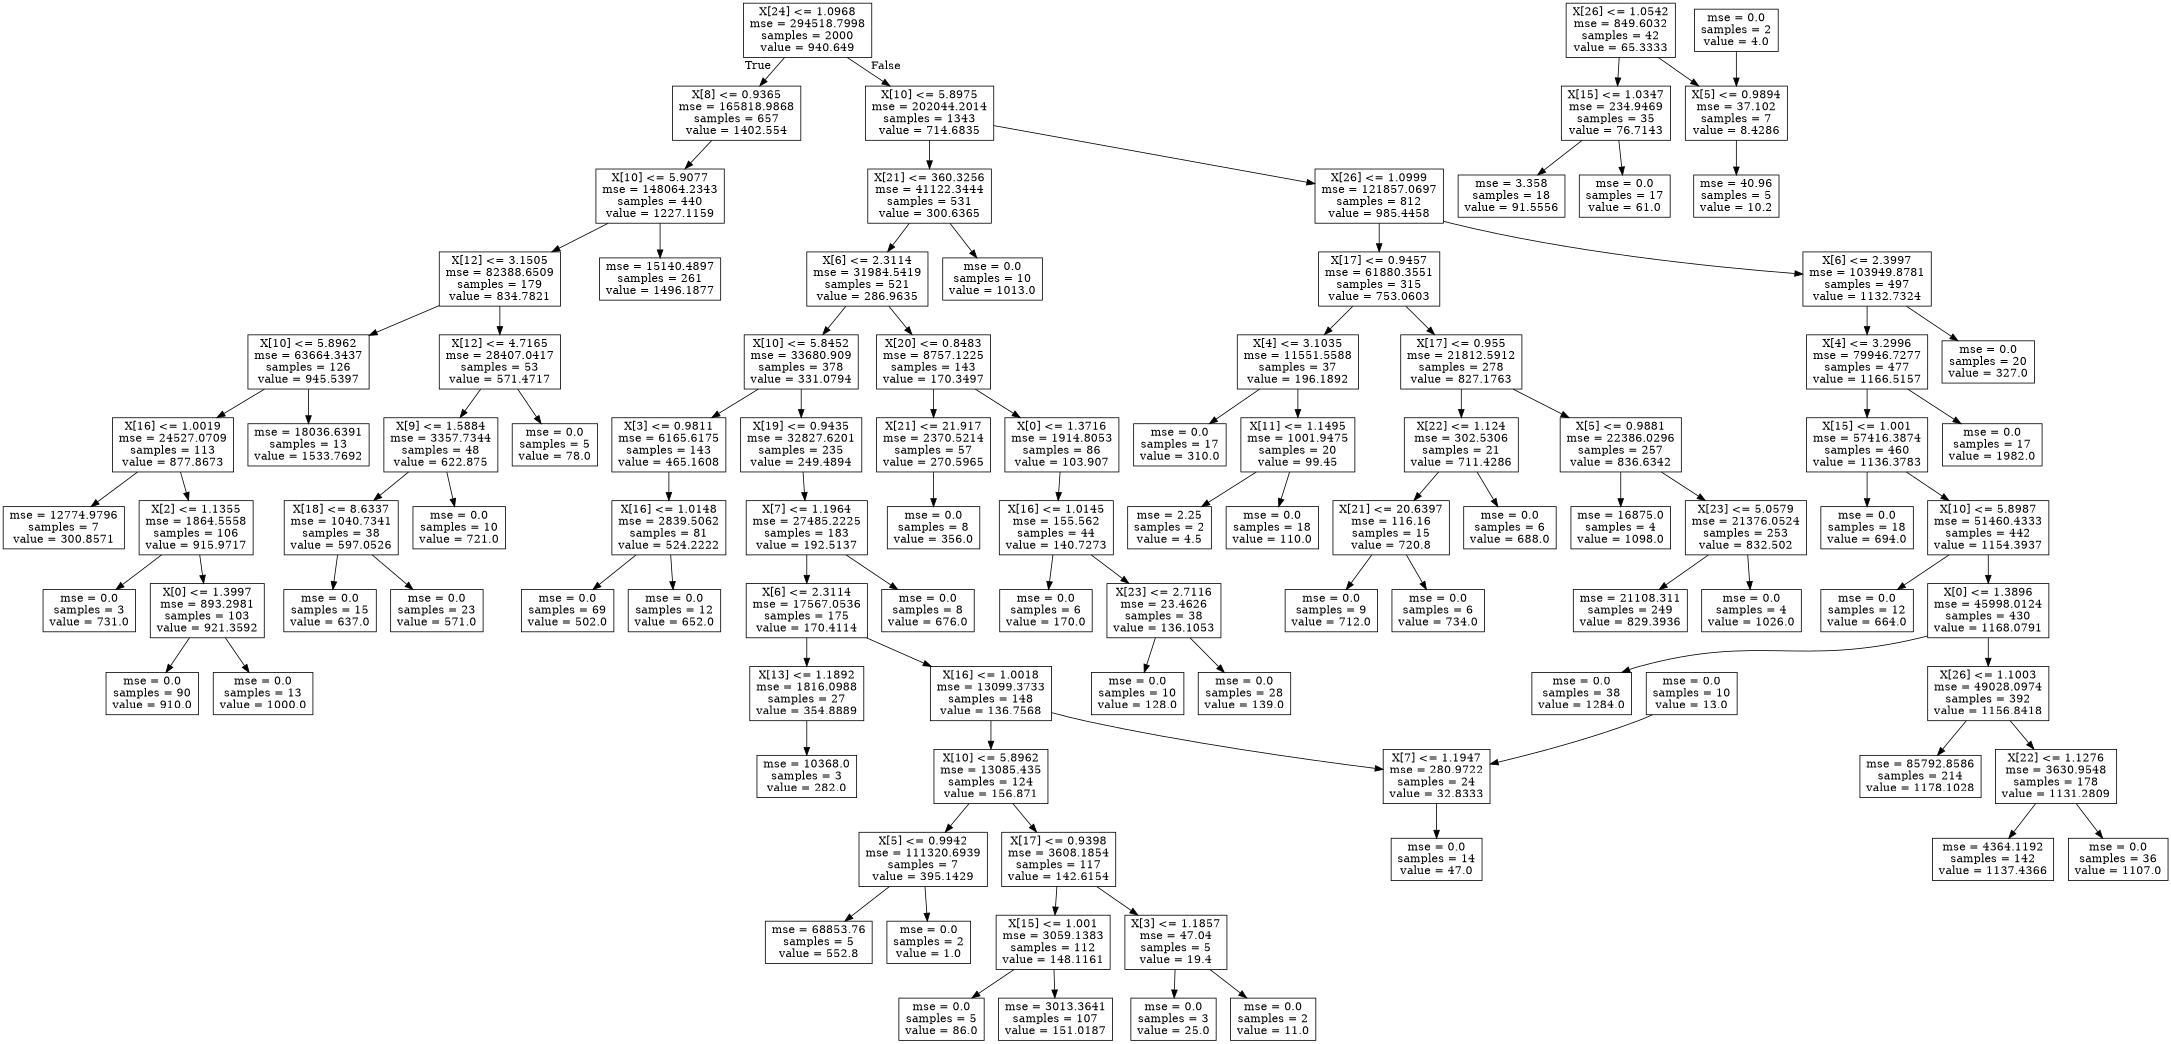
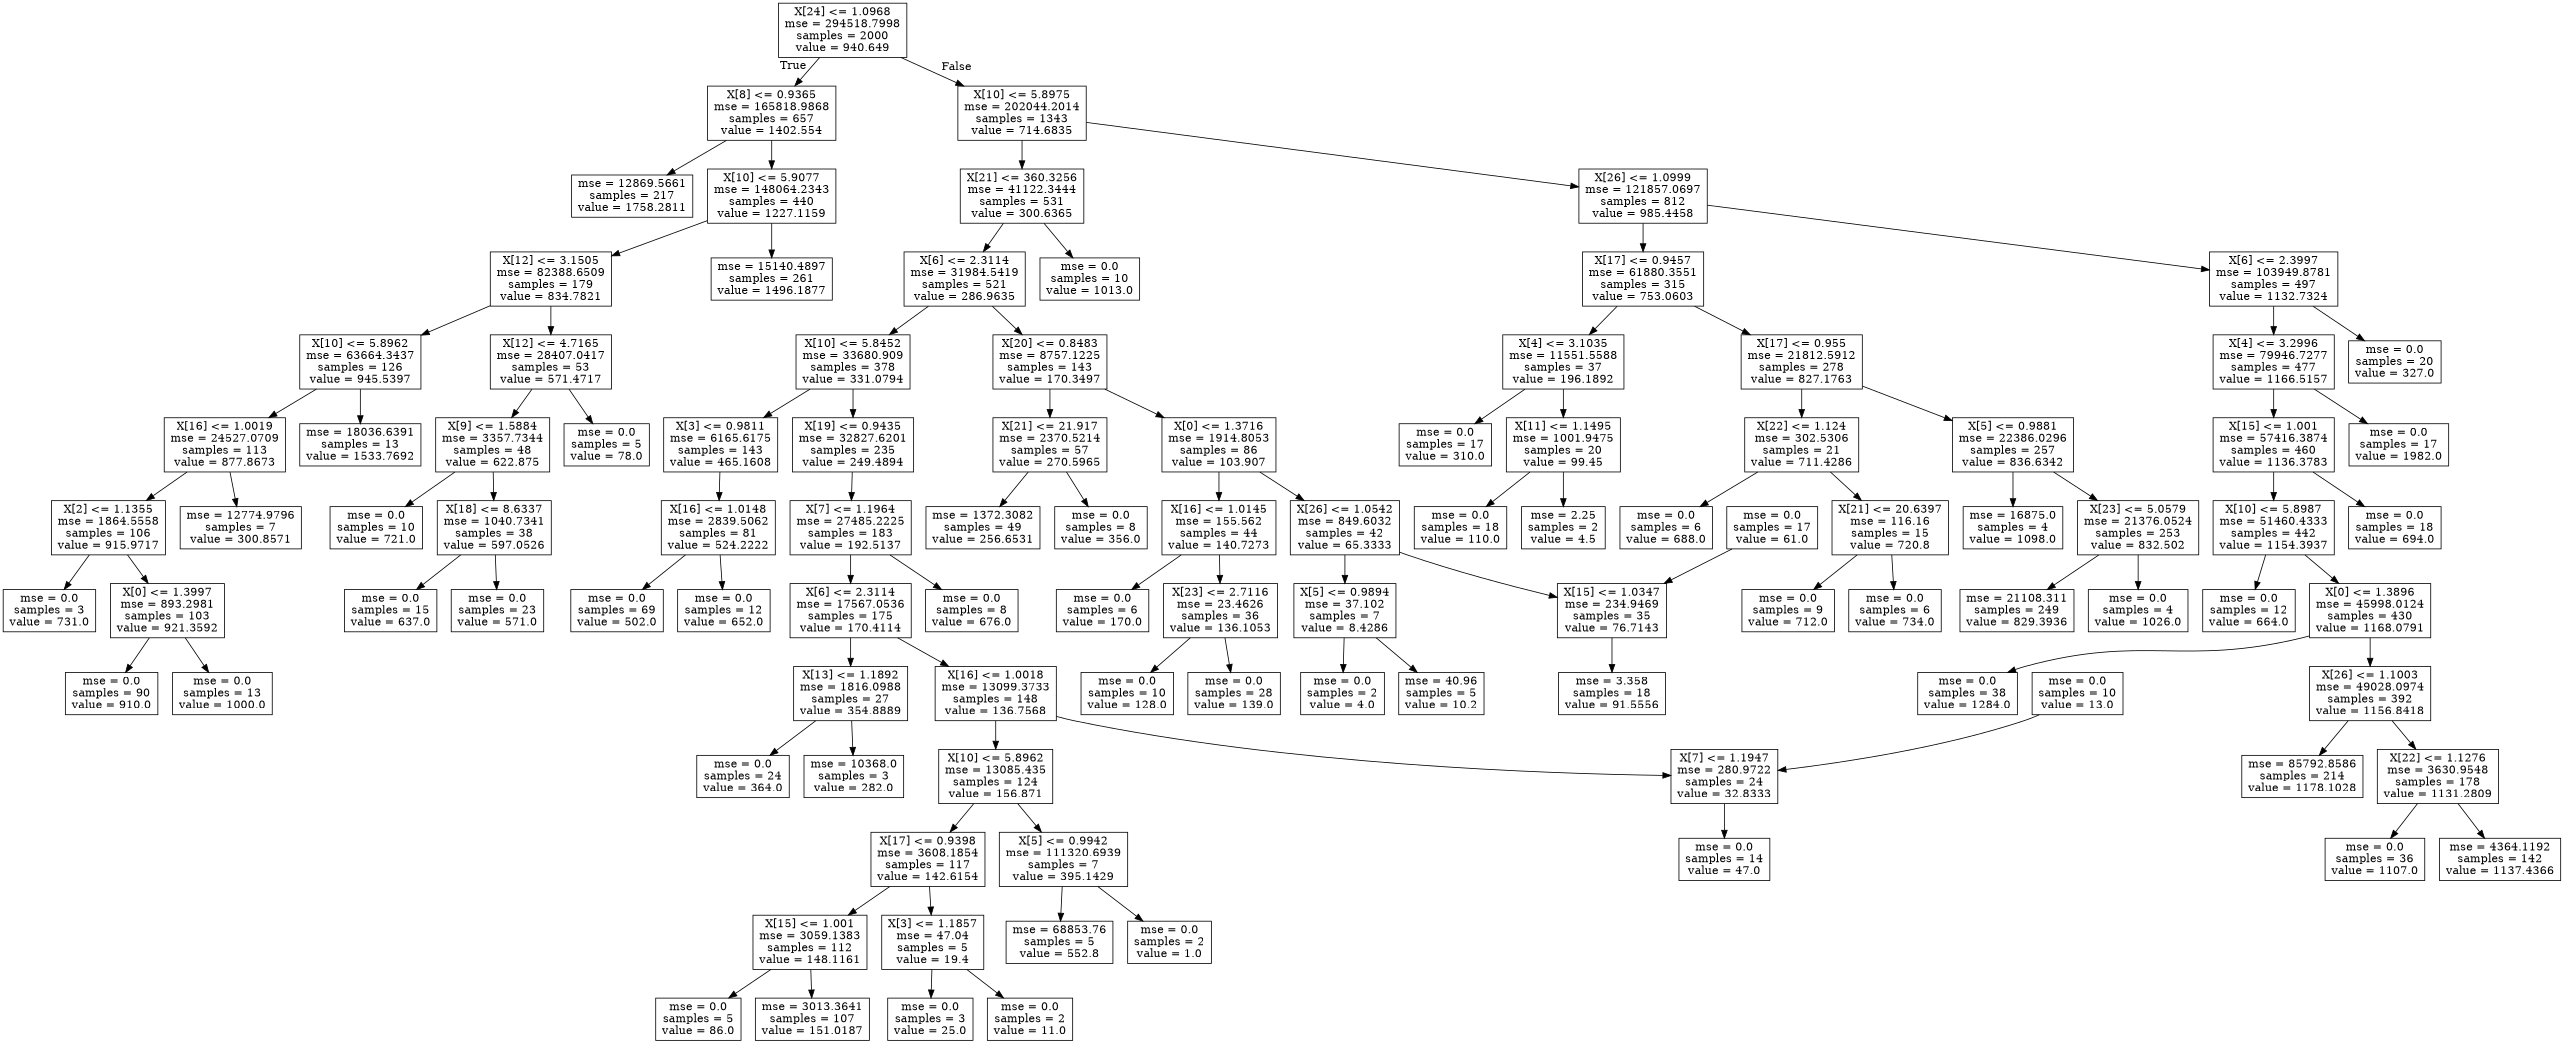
edge "mse = 0.0 samples = 2 value = 4.0" -> "X[5] <= 0.9894 mse = 37.102 samples = 7 value = 8.4286": reversed
edge "X[15] <= 1.0347 mse = 234.9469 samples = 35 value = 76.7143" -> "mse = 0.0 samples = 17 value = 61.0": reversed
node "mse = 12869.5661 samples = 217 value = 1758.2811": added
edge "X[0] <= 1.3716 mse = 1914.8053 samples = 86 value = 103.907" -> "X[26] <= 1.0542 mse = 849.6032 samples = 42 value = 65.3333": added
node "mse = 1372.3082 samples = 49 value = 256.6531": added
node "X[23] <= 2.7116 mse = 23.4626 samples = 38 value = 136.1053": label "X[23] <= 2.7116 mse = 23.4626 samples = 38 value = 136.1053" -> "X[23] <= 2.7116 mse = 23.4626 samples = 36 value = 136.1053"
node "mse = 0.0 samples = 24 value = 364.0": added
